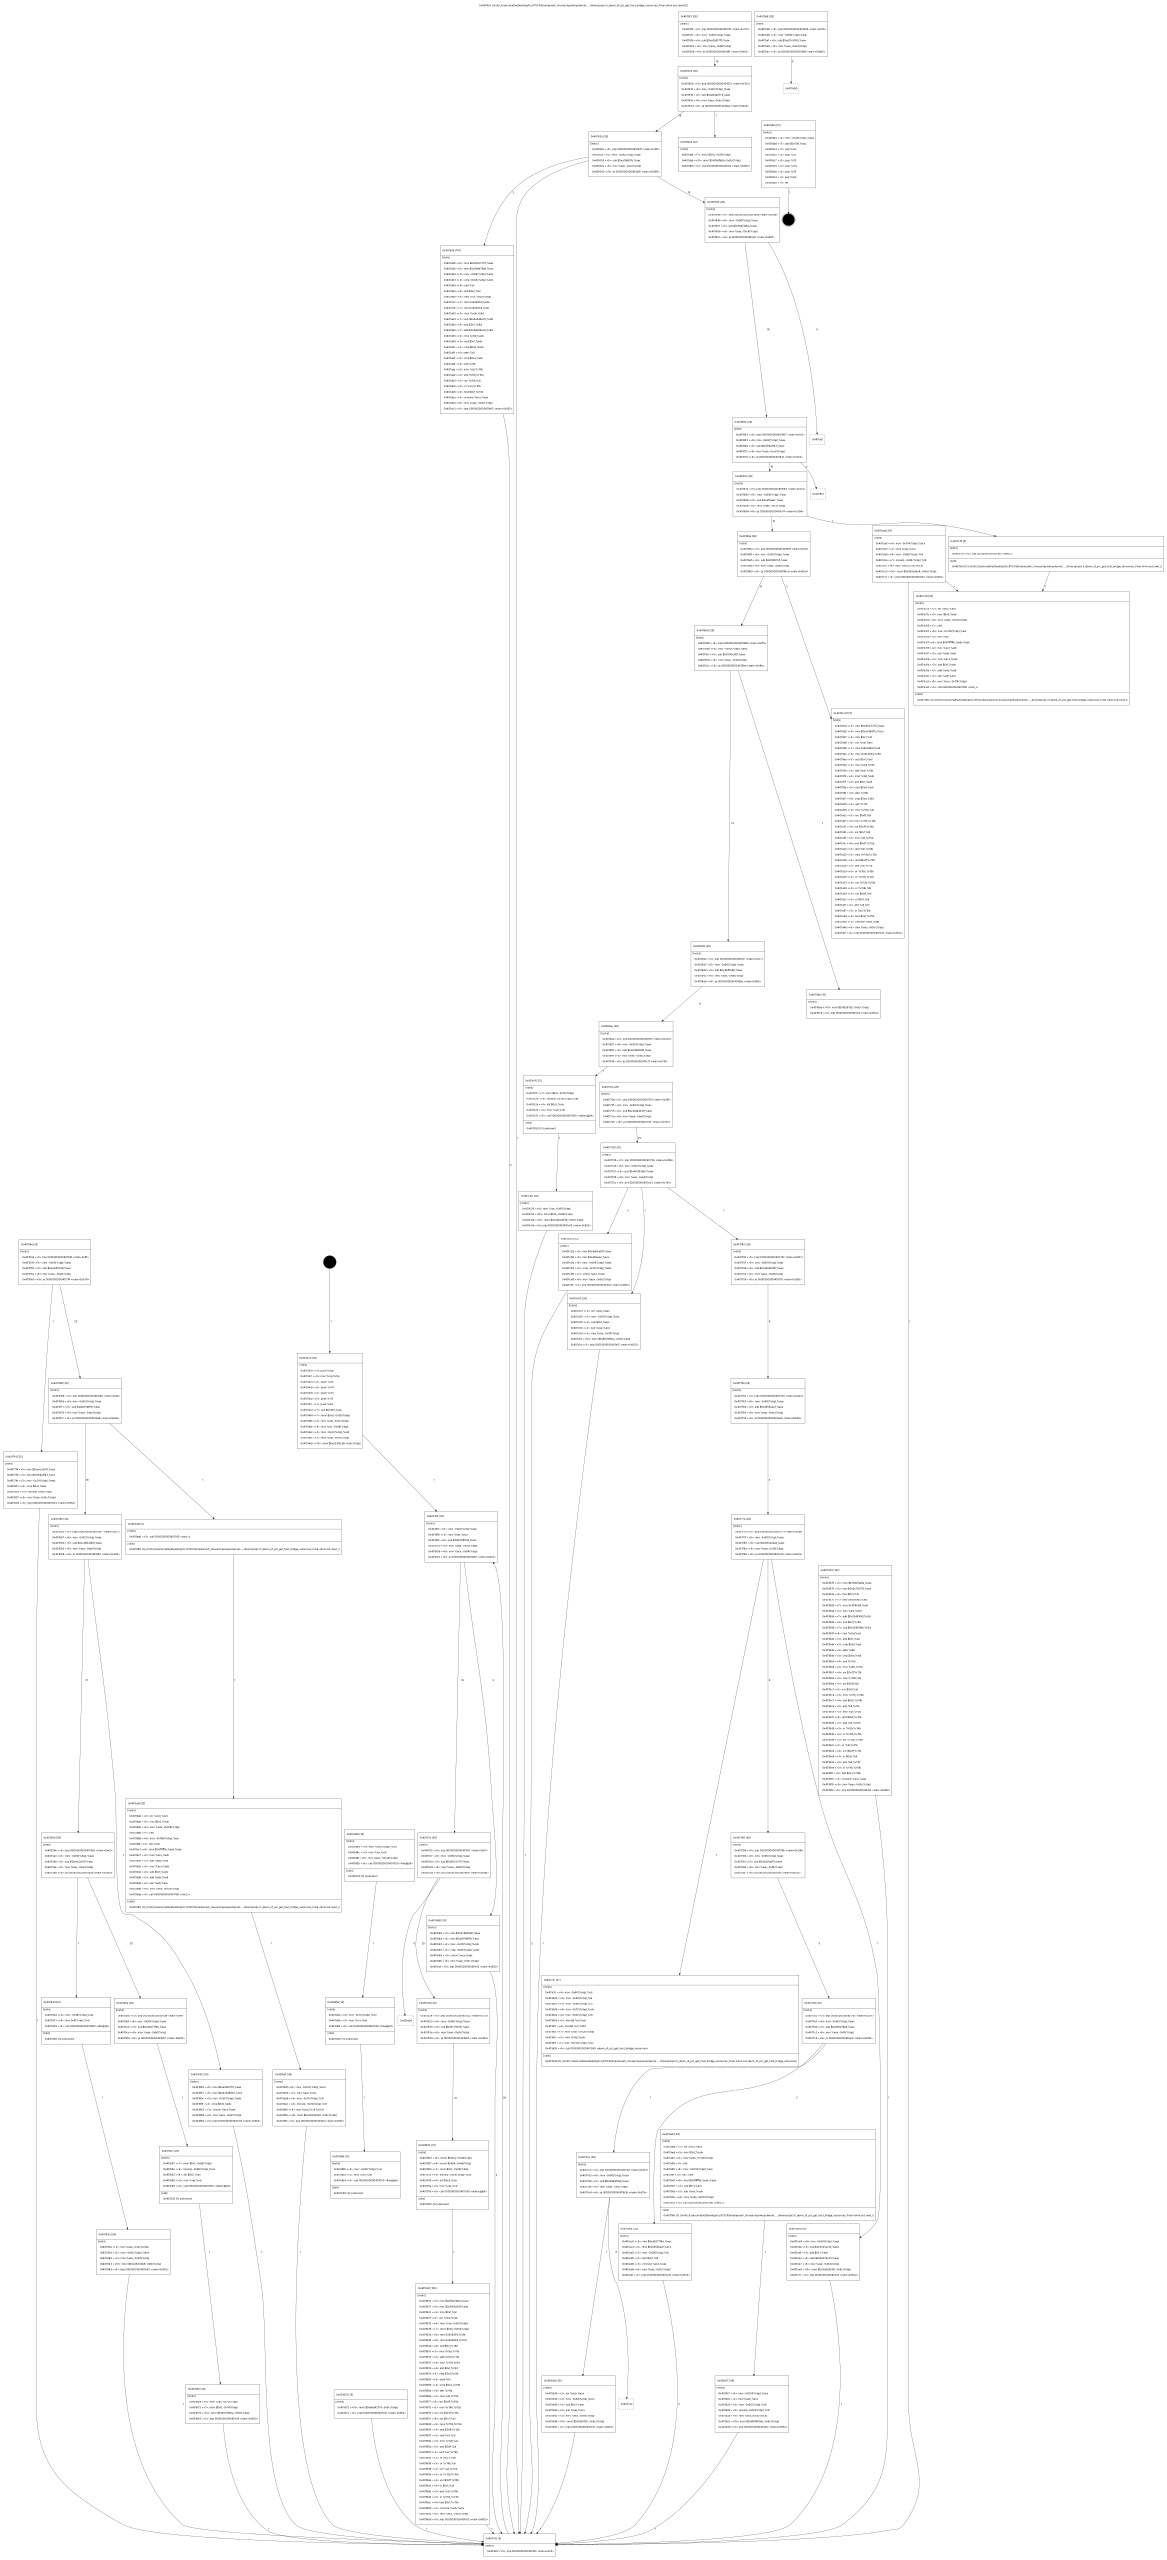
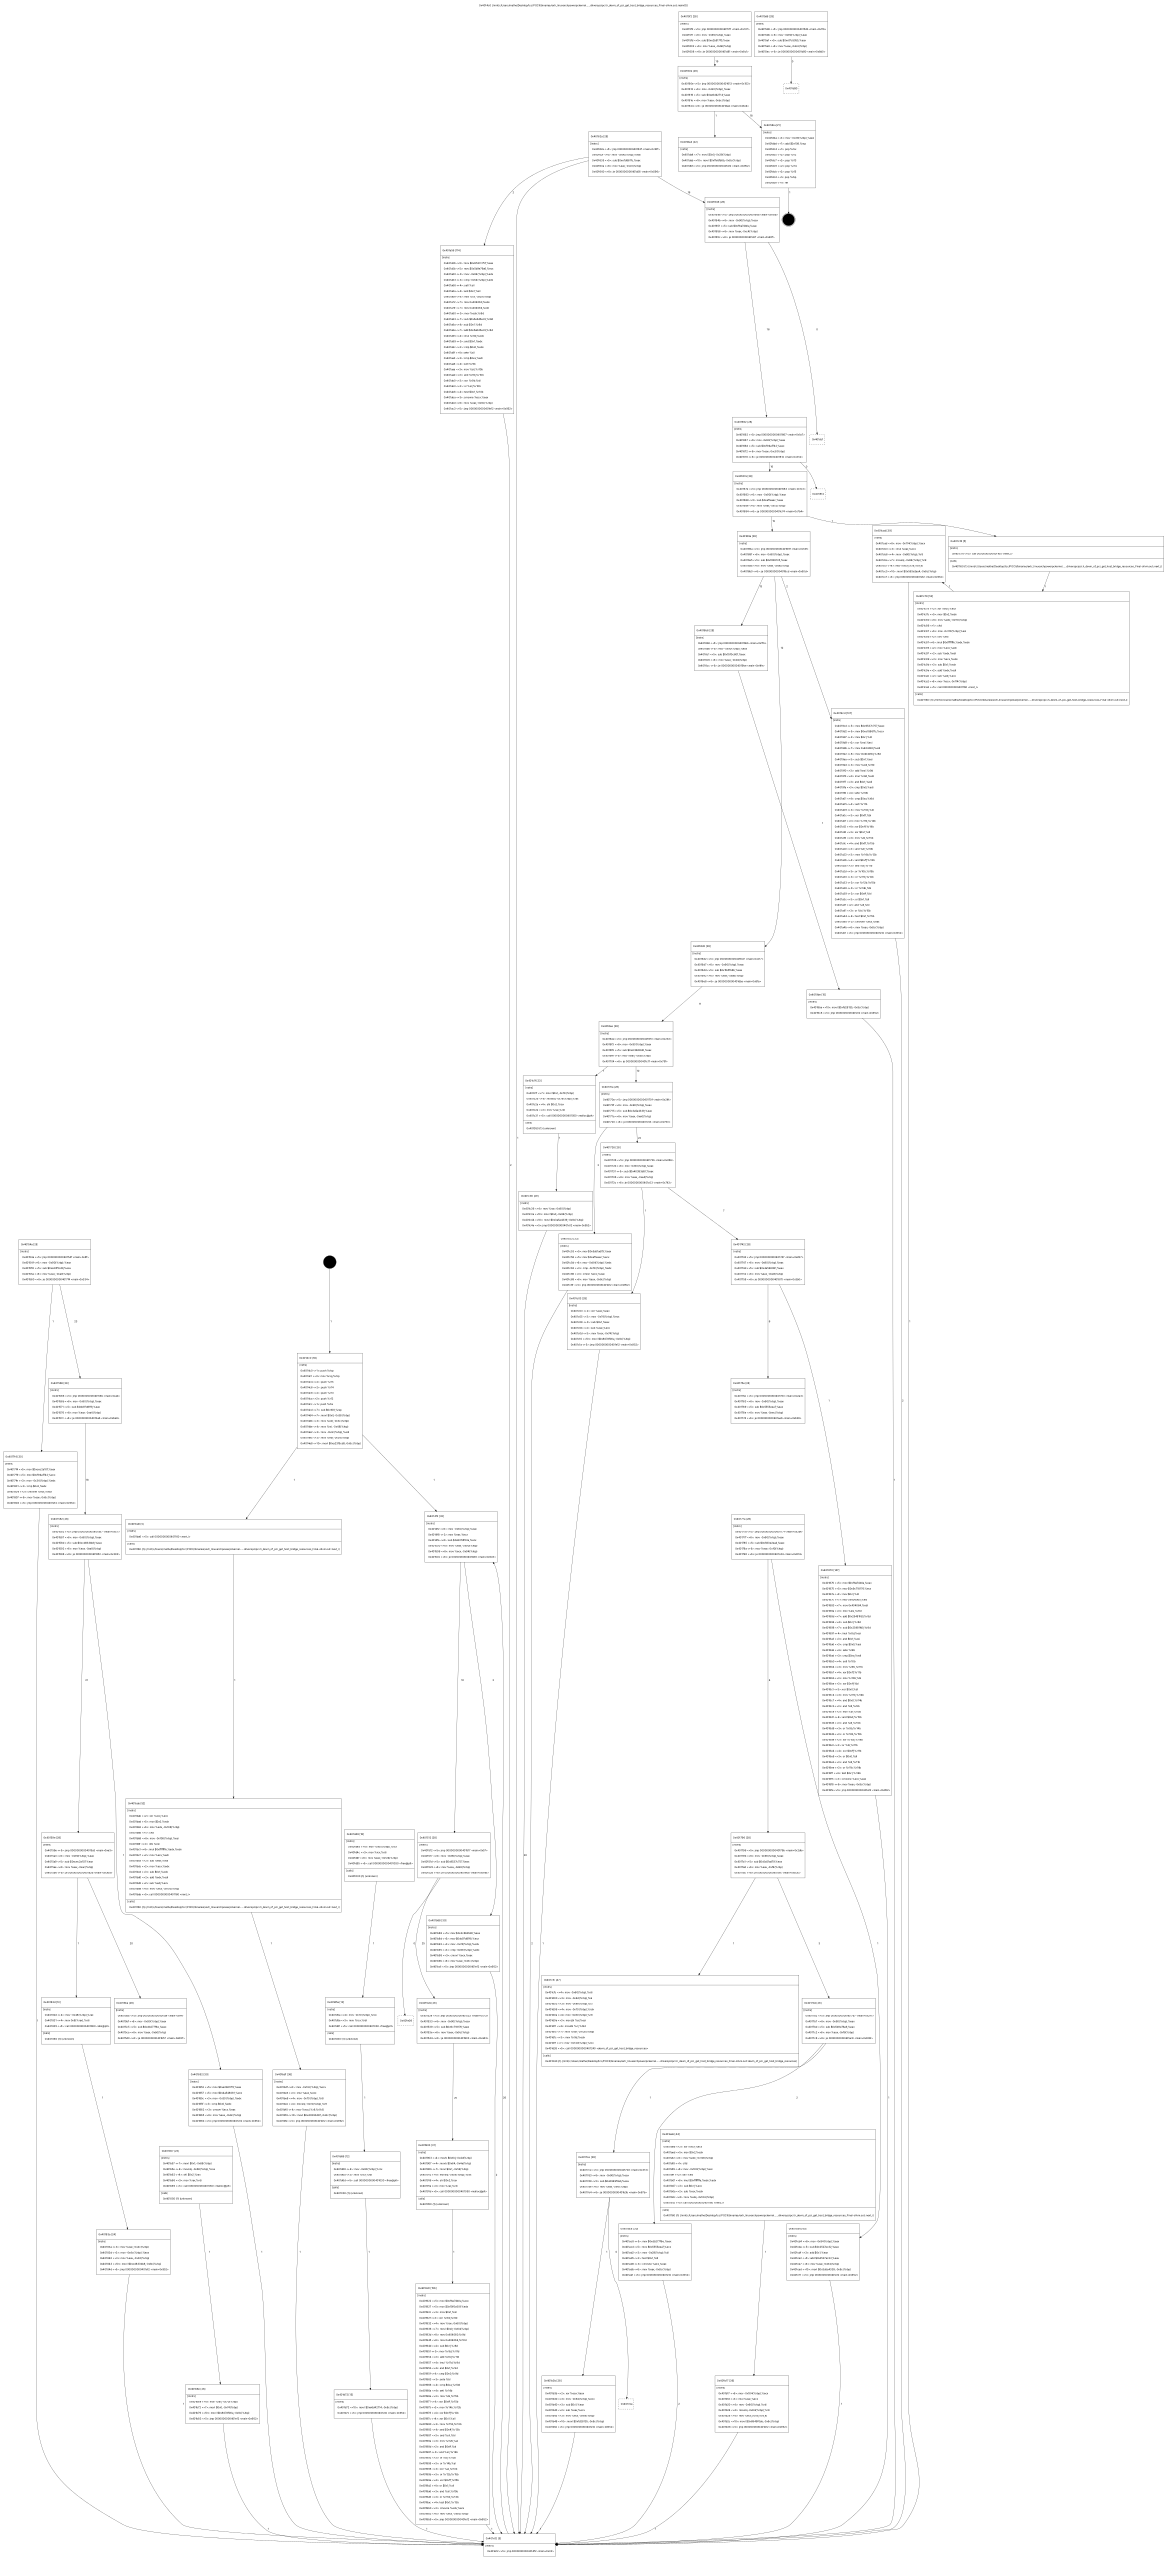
edge "0x40160e [28]" -> "0x40162a [28]": now "0x40160e [28]" -> "0x401dba [21]"
edge "0x401cad [39]" -> "0x401c79 [52]": reversed
edge "0x4016b6 [28]" -> "0x4016d2 [28]": now "0x40169a [28]" -> "0x4016d2 [28]"
edge "0x4016ee [28]" -> "0x40170a [28]": added, label "10"
edge "0x401726 [28]" -> "0x401c53 [33]": now "0x40170a [28]" -> "0x401c53 [33]"
edge "0x401742 [28]" -> "0x401870 [147]": added, label "1"
edge "0x40175e [28]" -> "0x40177a [28]": removed, label "5"
edge "0x401566 [28]" -> "0x401ba6 [5]": now "0x4014c0 [50]" -> "0x401ba6 [5]"
edge "0x40177a [28]" -> "0x401cfc [47]": now "0x401796 [28]" -> "0x401cfc [47]"
edge "0x401c36 [29]" -> "0x401e12 [5]": label " 1" -> " 20"
edge "0x4019cd [137]" -> "0x401e12 [5]": added, label "2"
edge "0x4019be [15]" -> "0x401e12 [5]": added, label "1"
edge "0x4015ba [28]" -> "0x401b57 [23]": removed, label "1"
edge "0x401d66 [12]" -> "0x401d72 [15]": added, label "1"
